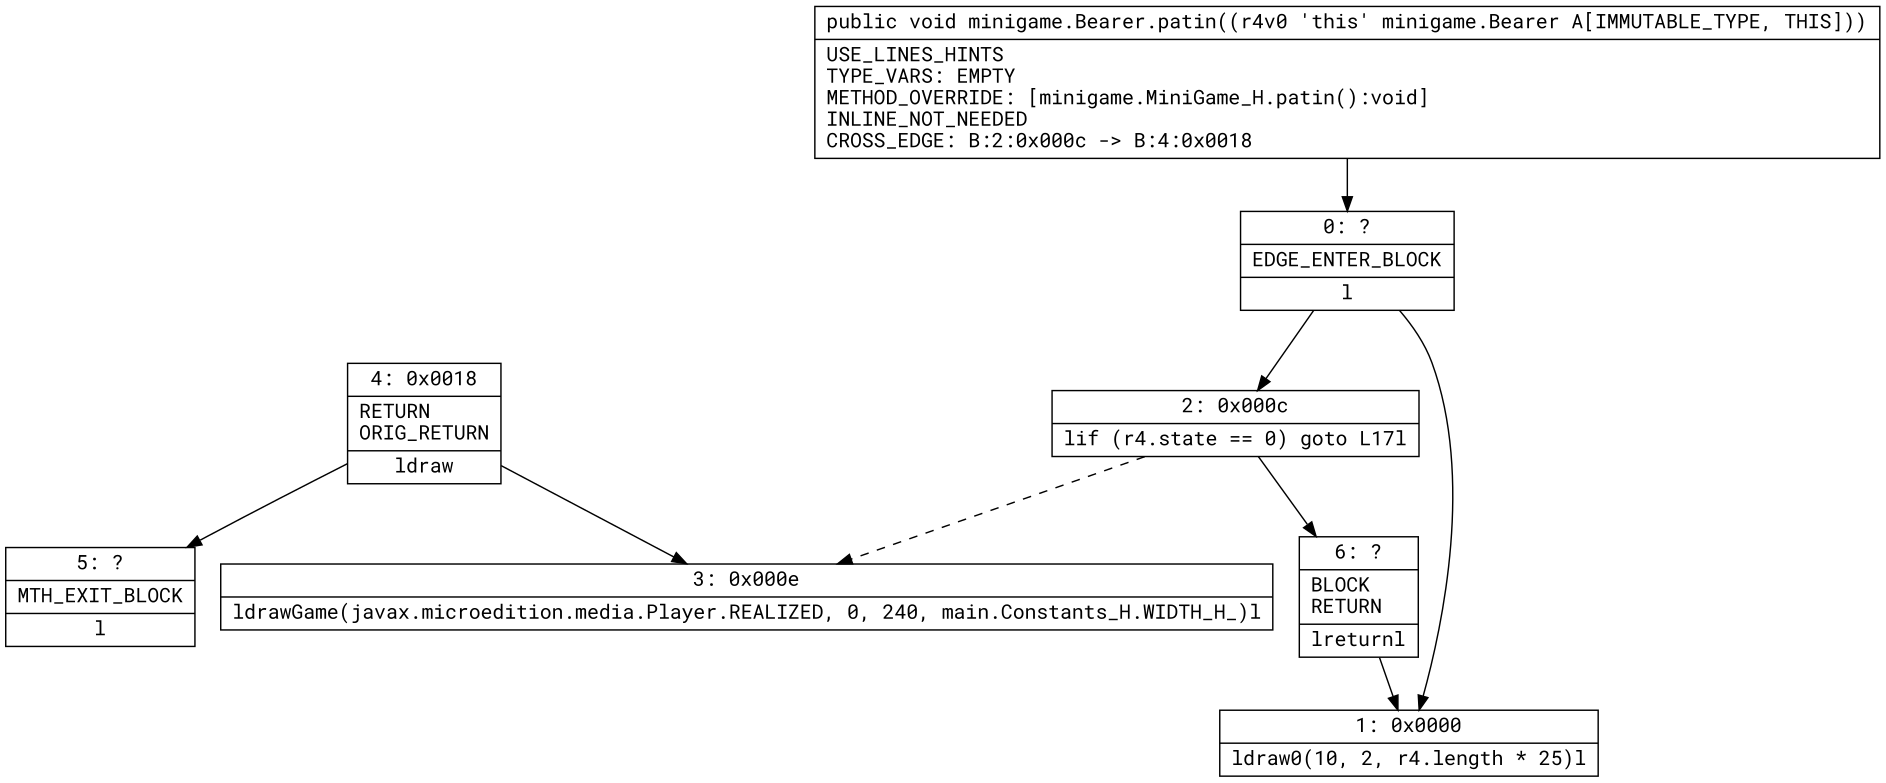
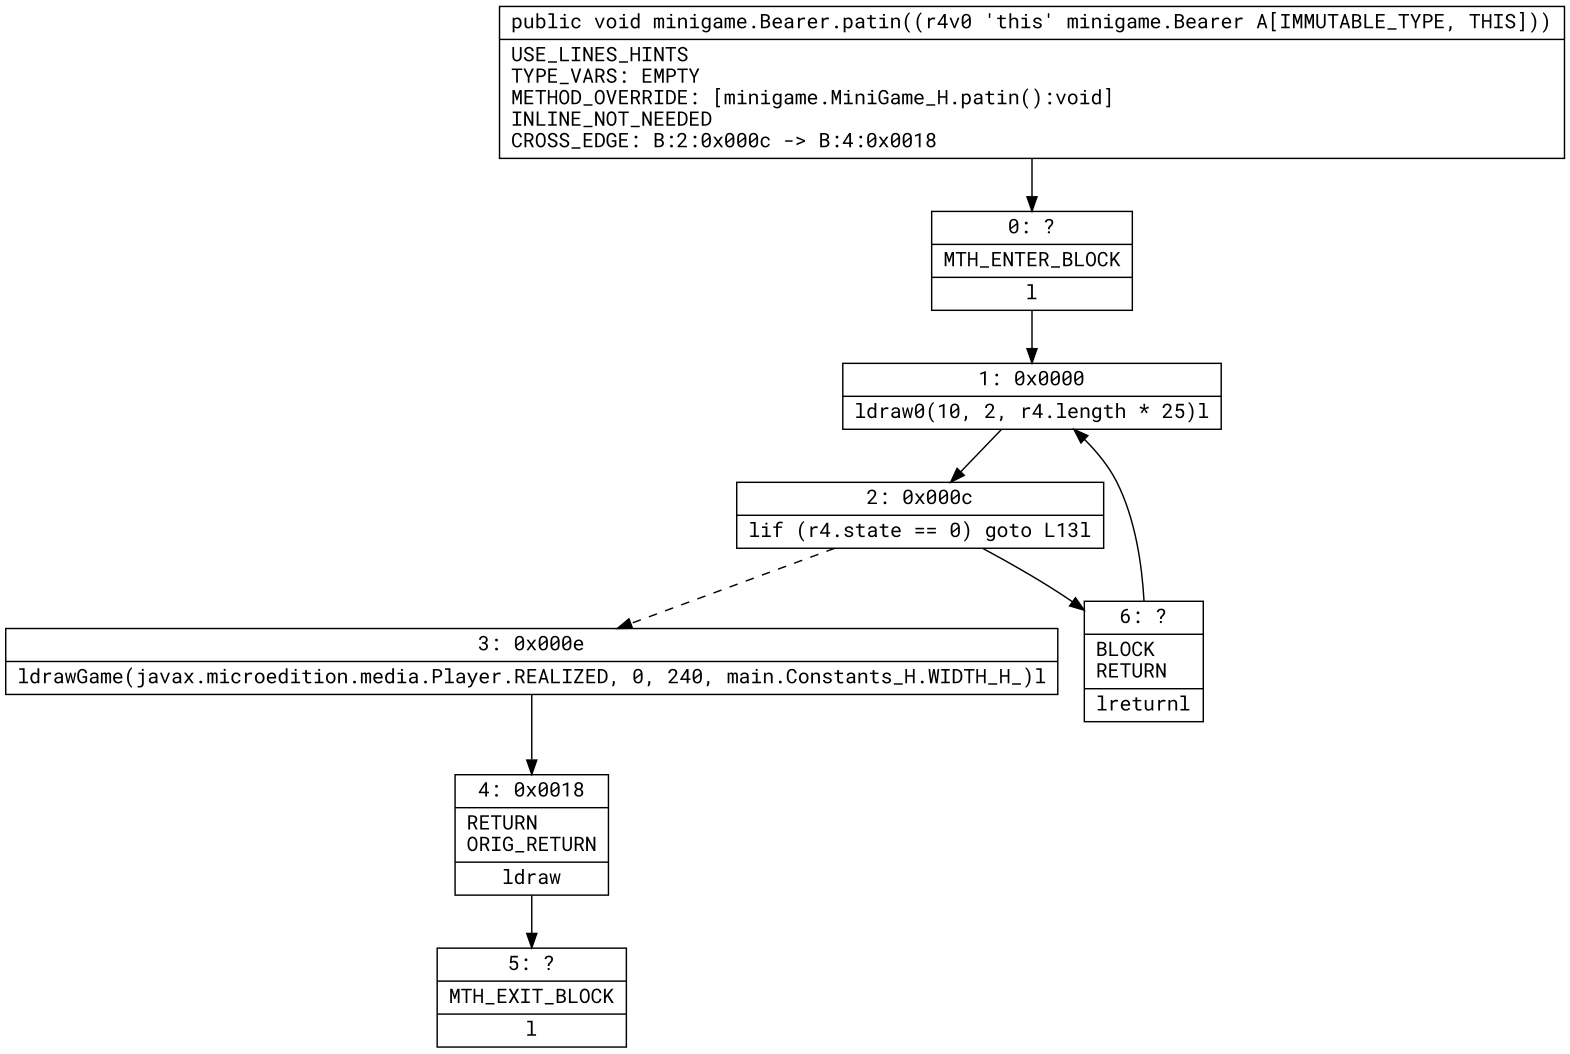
node "0: ?": text "EDGE_ENTER_BLOCK" -> "MTH_ENTER_BLOCK"
edge "0: ?" -> "2: 0x000c": now "1: 0x0000" -> "2: 0x000c"
node "2: 0x000c": text "lif (r4.state == 0) goto L17l" -> "lif (r4.state == 0) goto L13l"
edge "4: 0x0018" -> "3: 0x000e": reversed
